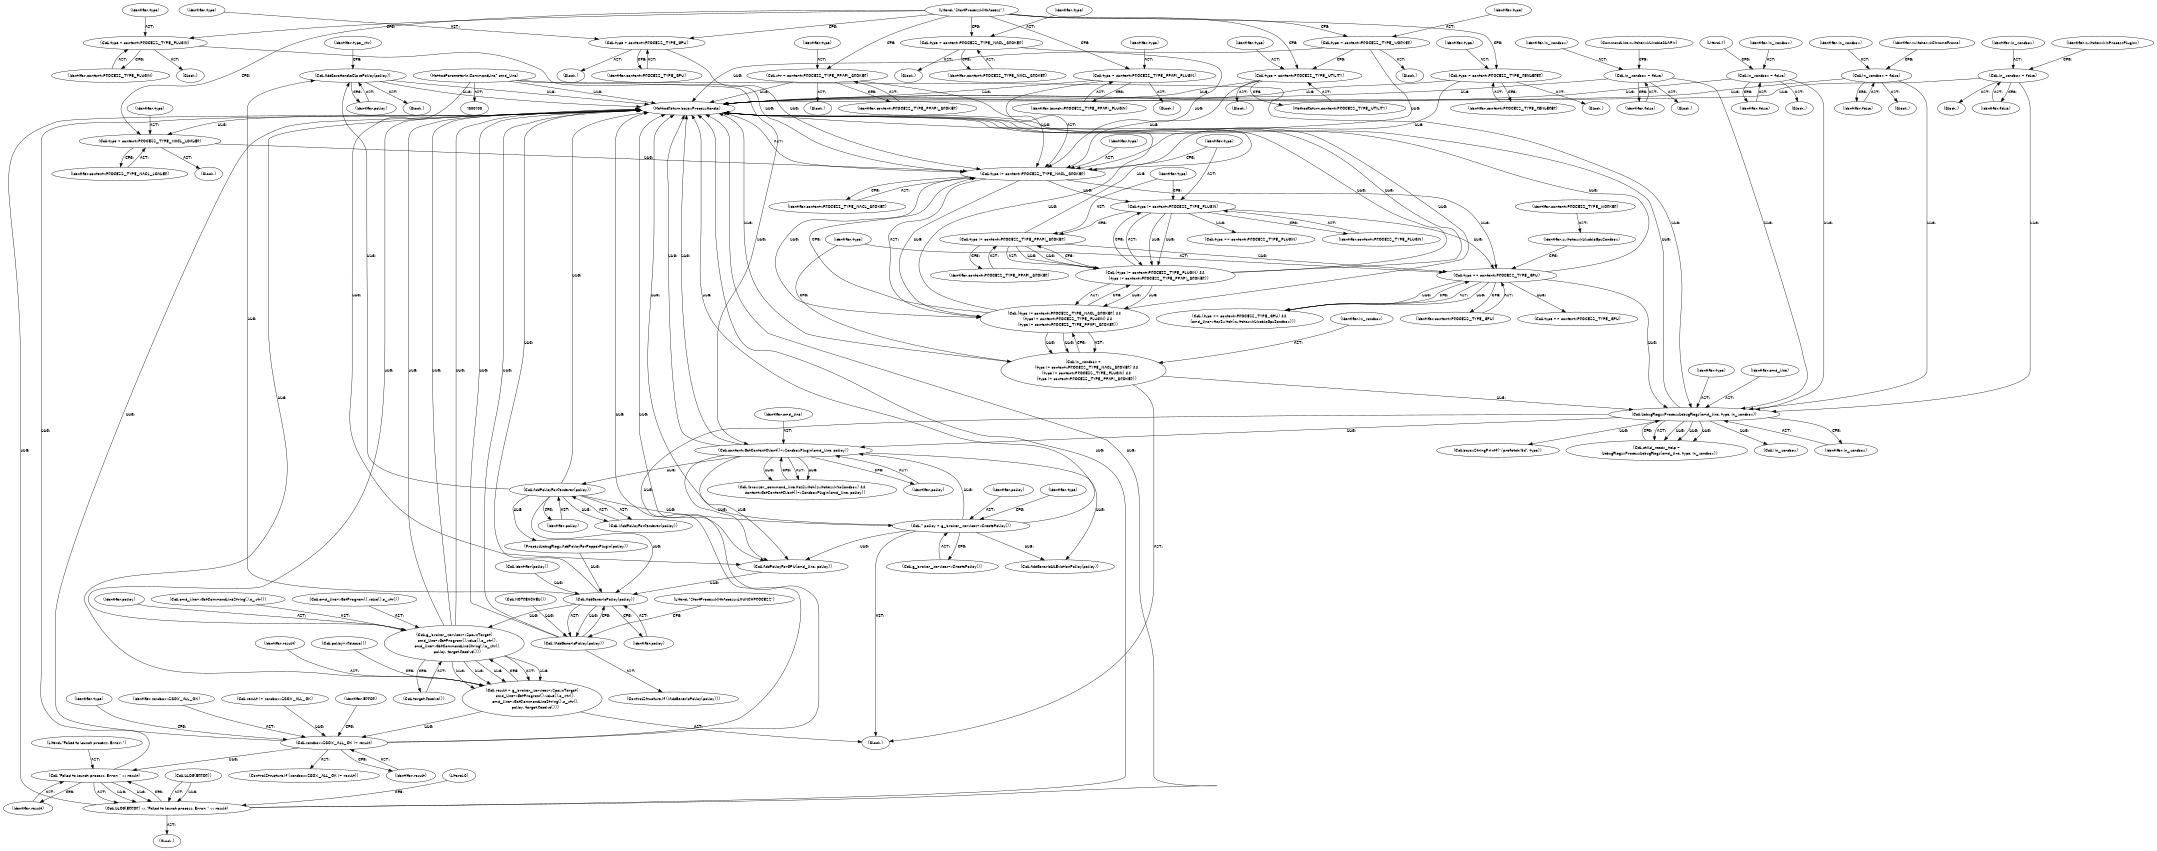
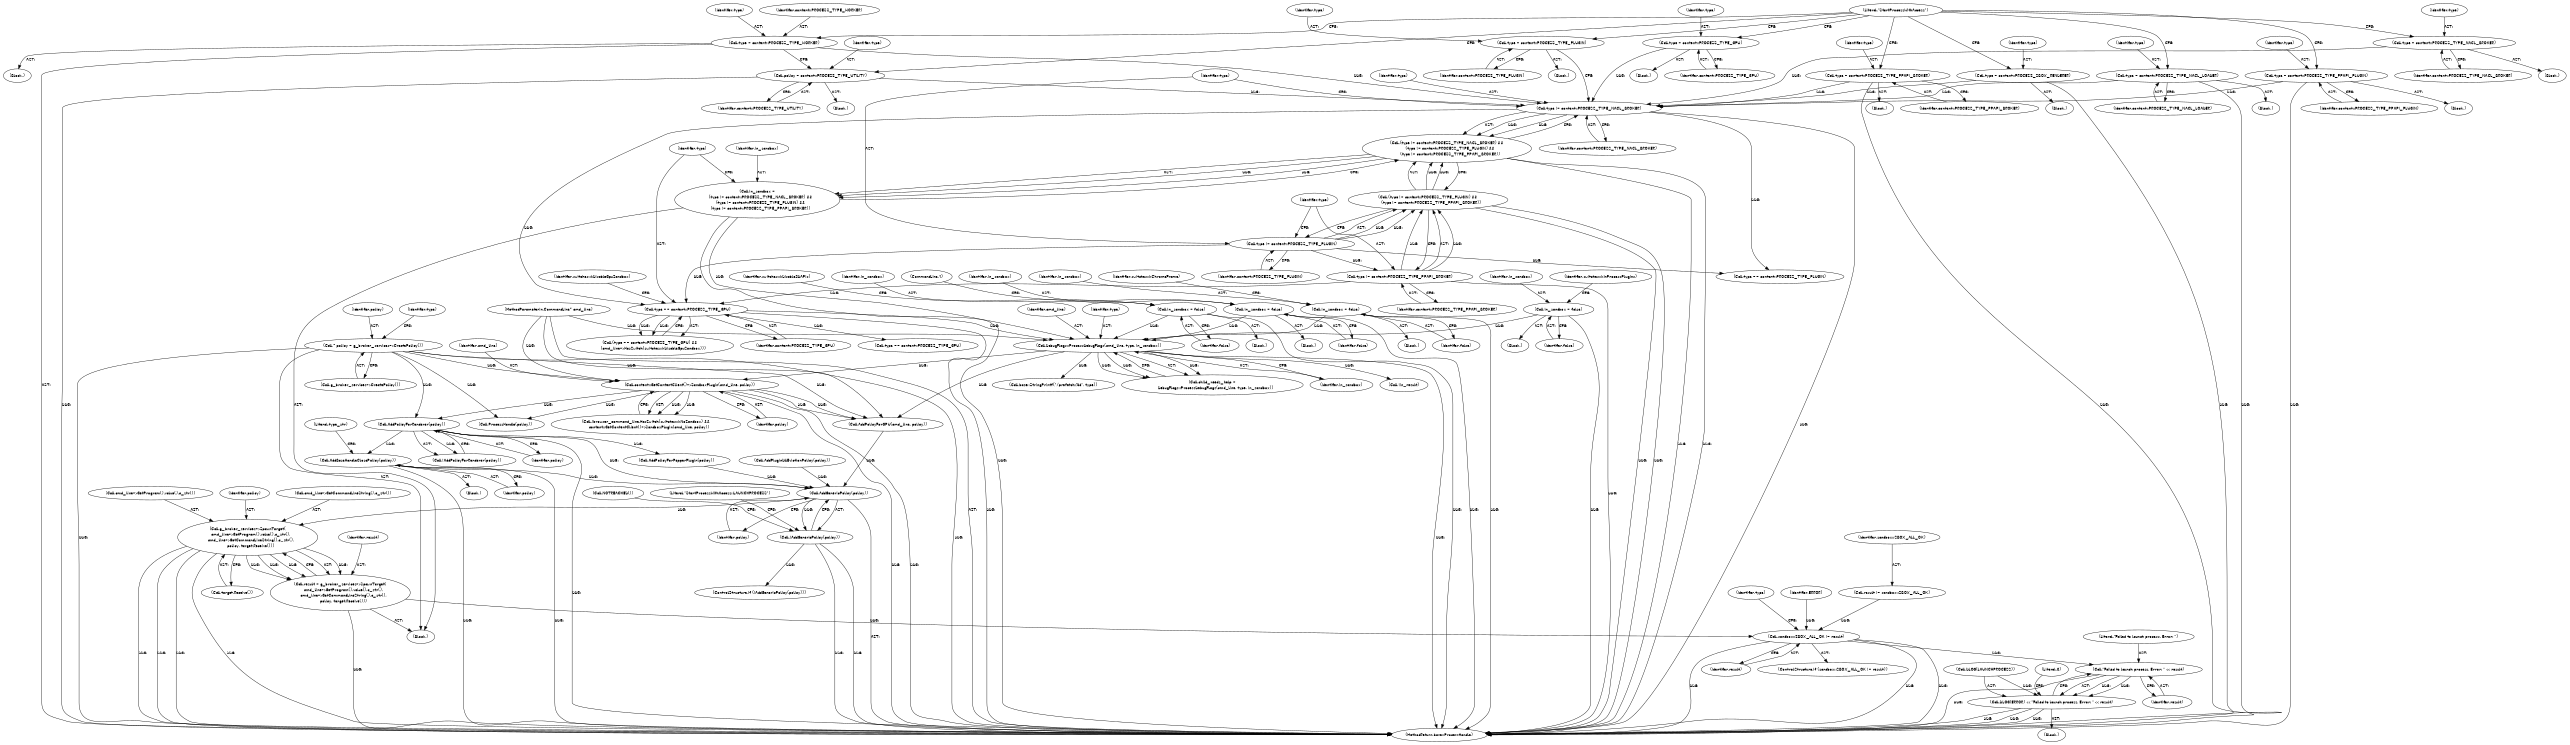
node "(Identifier,type_str)": label "(Identifier,type_str)" -> "(Literal,type_str)"
node "(CommandLine,switches::kDisable3DAPIs)": label "(CommandLine,switches::kDisable3DAPIs)" -> "(Identifier,switches::kDisable3DAPIs)"
node "(Literal,1)": label "(Literal,1)" -> "(CommandLine,1)"
edge "(Call,type = content::PROCESS_TYPE_WORKER)" -> "(MethodReturn,base::ProcessHandle)": label "DDG: " -> "AST: "
node "(Call,str = content::PROCESS_TYPE_PPAPI_BROKER)": label "(Call,str = content::PROCESS_TYPE_PPAPI_BROKER)" -> "(Call,type = content::PROCESS_TYPE_PPAPI_BROKER)"
node "(Call,type = content::PROCESS_TYPE_UTILITY)": label "(Call,type = content::PROCESS_TYPE_UTILITY)" -> "(Call,policy = content::PROCESS_TYPE_UTILITY)"
node "(Call,type = content::PROCESS_TYPE_RENDERER)": label "(Call,type = content::PROCESS_TYPE_RENDERER)" -> "(Call,type = content::PROCESS_SBOX_RENDERER)"
edge "(MethodParameterIn,CommandLine* cmd_line)" -> "(MethodReturn,base::ProcessHandle)": label "DDG: " -> "AST: "
node "1000100": removed
edge "(Call,type = content::PROCESS_TYPE_PLUGIN)" -> "(Call,type != content::PROCESS_TYPE_NACL_BROKER)": label "DDG: " -> "CFG: "
node "(Identifier,launch::PROCESS_TYPE_PPAPI_PLUGIN)": label "(Identifier,launch::PROCESS_TYPE_PPAPI_PLUGIN)" -> "(Identifier,content::PROCESS_TYPE_PPAPI_PLUGIN)"
node "(MethodReturn,content::PROCESS_TYPE_UTILITY)": label "(MethodReturn,content::PROCESS_TYPE_UTILITY)" -> "(Identifier,content::PROCESS_TYPE_UTILITY)"
node "(Identifier,content::PROCESS_TYPE_RENDERER)": removed
edge "(MethodReturn,base::ProcessHandle)" -> "(Call,type = content::PROCESS_TYPE_NACL_LOADER)": reversed
edge "(Call,type = content::PROCESS_TYPE_PPAPI_PLUGIN)" -> "(Call,type != content::PROCESS_TYPE_NACL_BROKER)": label "AST: " -> "DDG: "
edge "(Call,type != content::PROCESS_TYPE_NACL_BROKER)" -> "(MethodReturn,base::ProcessHandle)": label "AST: " -> "DDG: "
edge "(Call,type != content::PROCESS_TYPE_NACL_BROKER)" -> "(Call,type != content::PROCESS_TYPE_PLUGIN)": now "(Call,type != content::PROCESS_TYPE_NACL_BROKER)" -> "(Call,type == content::PROCESS_TYPE_PLUGIN)"
edge "(Identifier,content::PROCESS_TYPE_WORKER)" -> "(Identifier,switches::kDisableGpuSandbox)": now "(Identifier,content::PROCESS_TYPE_WORKER)" -> "(Call,type = content::PROCESS_TYPE_WORKER)"
edge "(Call,type != content::PROCESS_TYPE_PLUGIN)" -> "(Call,type != content::PROCESS_TYPE_PPAPI_BROKER)": label "CFG: " -> "DDG: "
edge "(Call,AddGenericPolicy(policy))" -> "(MethodReturn,base::ProcessHandle)": label "DDG: " -> "AST: "
node "(Call,!in_sandbox)": label "(Call,!in_sandbox)" -> "(Call,!in_result)"
edge "(Call,AddGenericPolicy(policy))" -> "(Call,AddBaseHandleClosePolicy(policy))": reversed
edge "(Call,!AddPolicyForRenderer(policy))" -> "(Call,AddPolicyForRenderer(policy))": label "AST: " -> "CFG: "
edge "(Call,AddPolicyForRenderer(policy))" -> "(Call,* policy = g_broker_services->CreatePolicy())": reversed
node "(ProcessDebugFlags,AddPolicyForPepperPlugin(policy))": label "(ProcessDebugFlags,AddPolicyForPepperPlugin(policy))" -> "(Call,AddPolicyForPepperPlugin(policy))"
node "(Call,Identifier(policy))": label "(Call,Identifier(policy))" -> "(Call,AddPluginDllEvictionPolicy(policy))"
node "(Call,AddGenericDllEvictionPolicy(policy))": label "(Call,AddGenericDllEvictionPolicy(policy))" -> "(Call,ProcessHandle(policy))"
edge "(Call,NOTREACHED())" -> "(Call,!AddGenericPolicy(policy))": label "DDG: " -> "CFG: "
node "(Call,policy->Release())": removed
edge "(Call,!AddGenericPolicy(policy))" -> "(ControlStructure,if (!AddGenericPolicy(policy)))": label "AST: " -> "DDG: "
edge "(Identifier,sandbox::SBOX_ALL_OK)" -> "(Call,sandbox::SBOX_ALL_OK != result)": now "(Identifier,sandbox::SBOX_ALL_OK)" -> "(Call,result != sandbox::SBOX_ALL_OK)"
edge "(Identifier,ERROR)" -> "(Call,sandbox::SBOX_ALL_OK != result)": label "CFG: " -> "DDG: "
node "(Call,DLOG(ERROR))": label "(Call,DLOG(ERROR))" -> "(Call,DLOG(LAUNCHPROCESS))"
